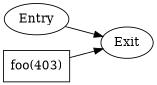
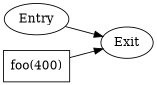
node "foo(403)": label "foo(403)" -> "foo(400)"
